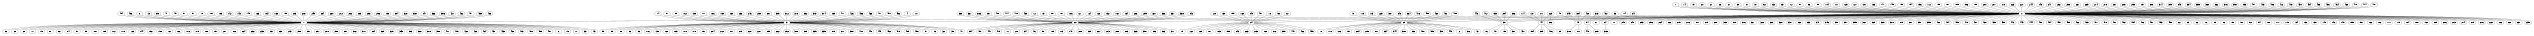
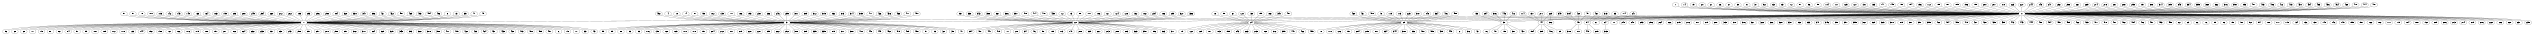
node "366": removed
